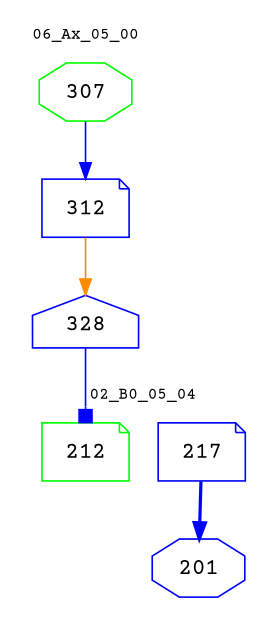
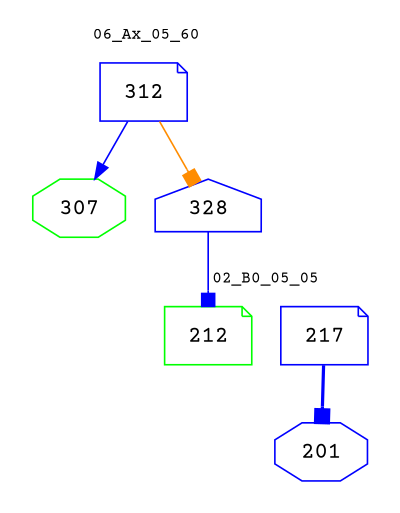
cluster "06_Ax_05_00": label "06_Ax_05_00" -> "06_Ax_05_60"
edge "307" -> "312": reversed
edge "312" -> "328": arrowhead normal -> box
cluster "02_B0_05_04": label "02_B0_05_04" -> "02_B0_05_05"
edge "217" -> "201": arrowhead normal -> box
